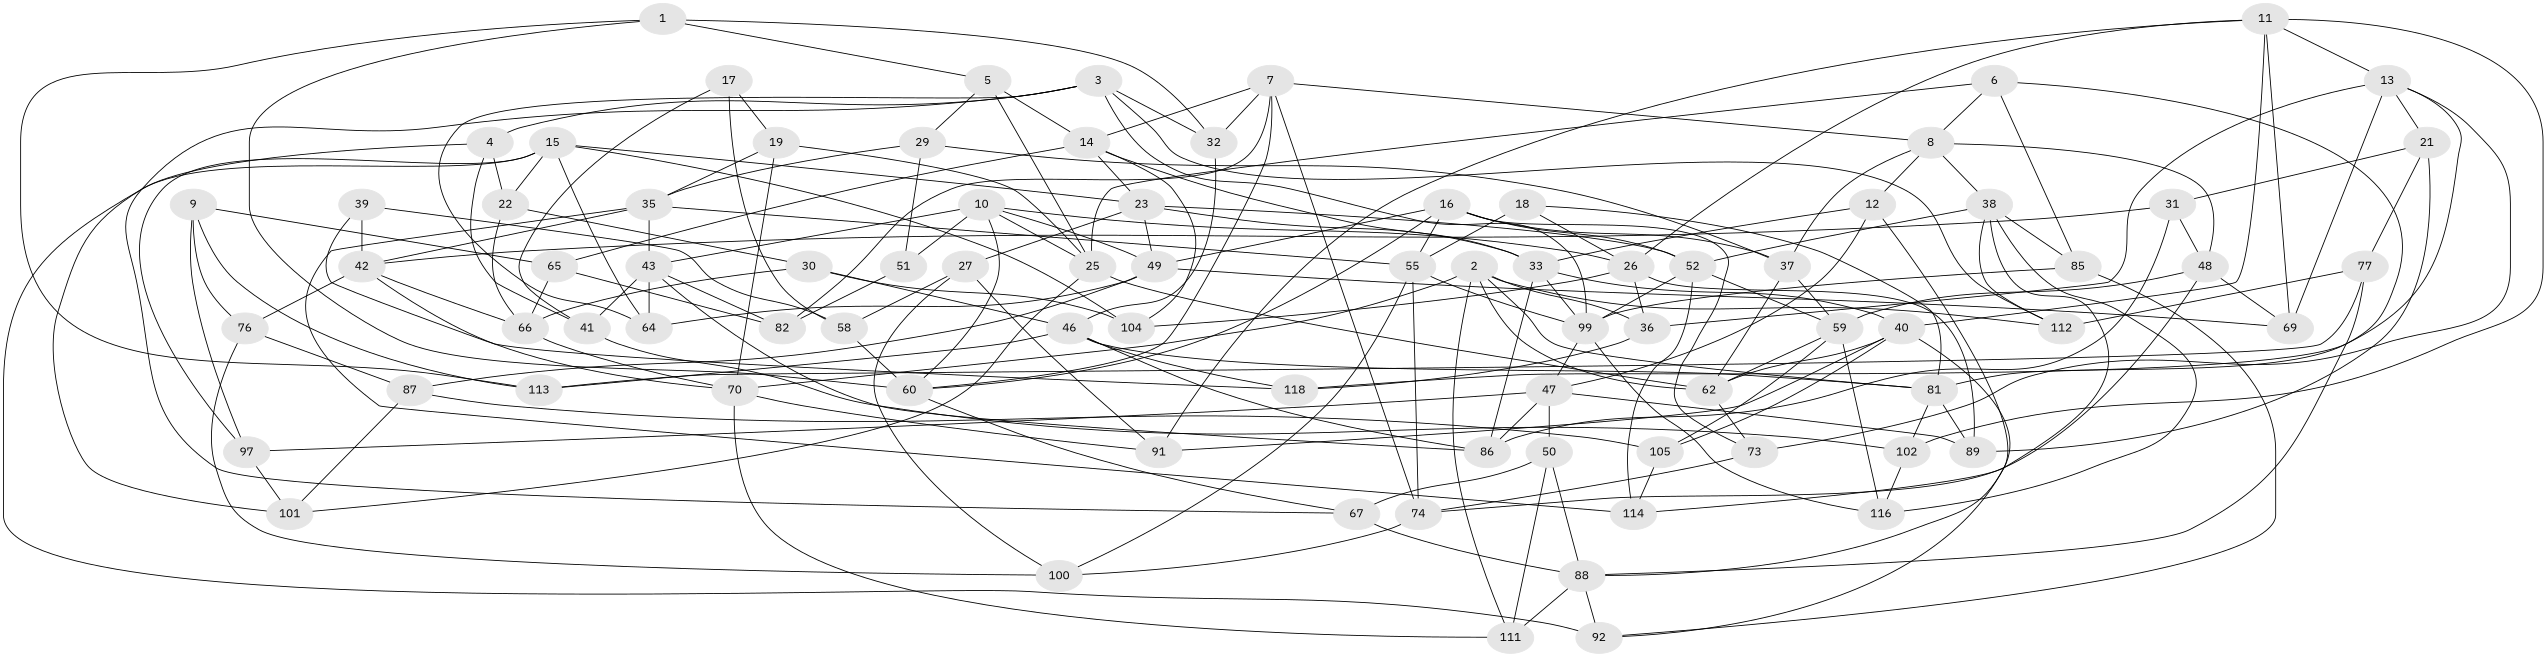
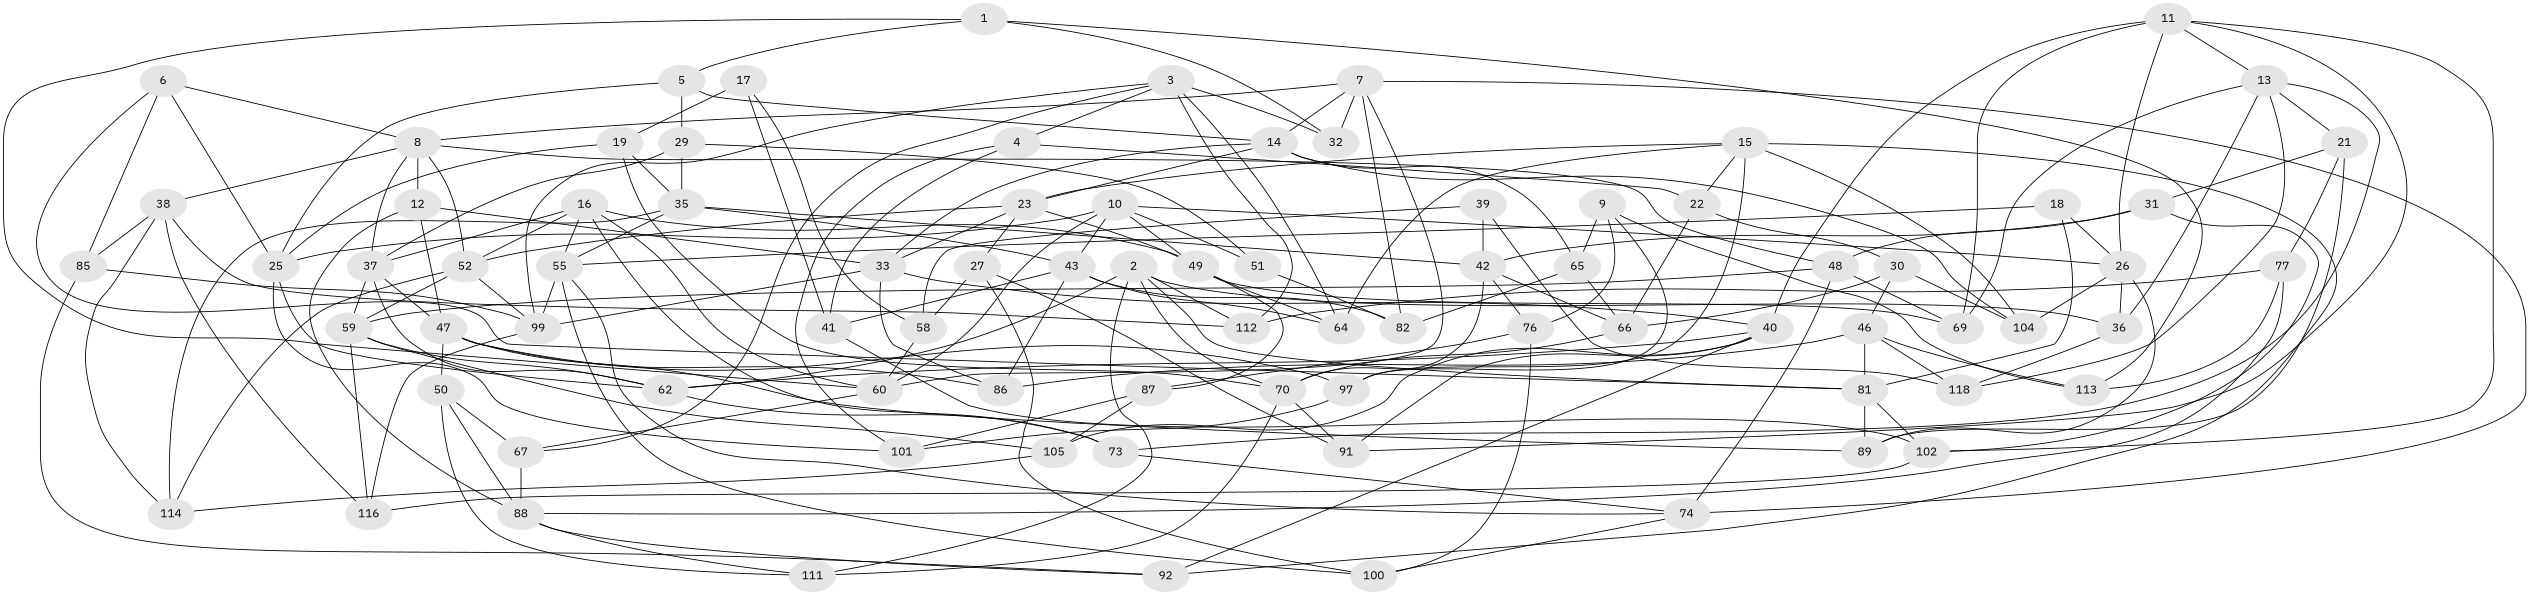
edge "38" -- "52": now "8" -- "52"
edge "32" -- "46": removed
edge "99" -- "47": now "37" -- "47"
edge "31" -- "86": now "31" -- "102"
